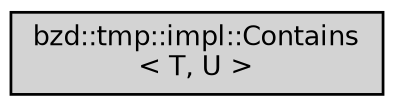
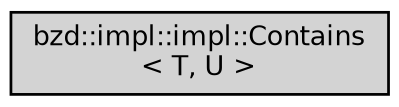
node "bzd::tmp::impl::Contains < T, U >": label "bzd::tmp::impl::Contains < T, U >" -> "bzd::impl::impl::Contains < T, U >"
